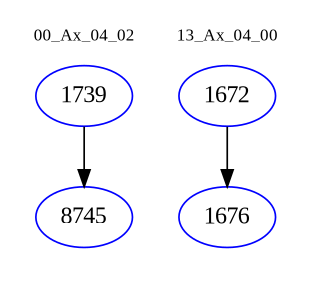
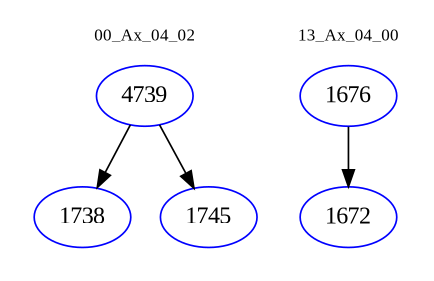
node "1739": label "1739" -> "4739"
edge "1672" -> "1676": reversed
node "1738": added
node "8745": label "8745" -> "1745"
